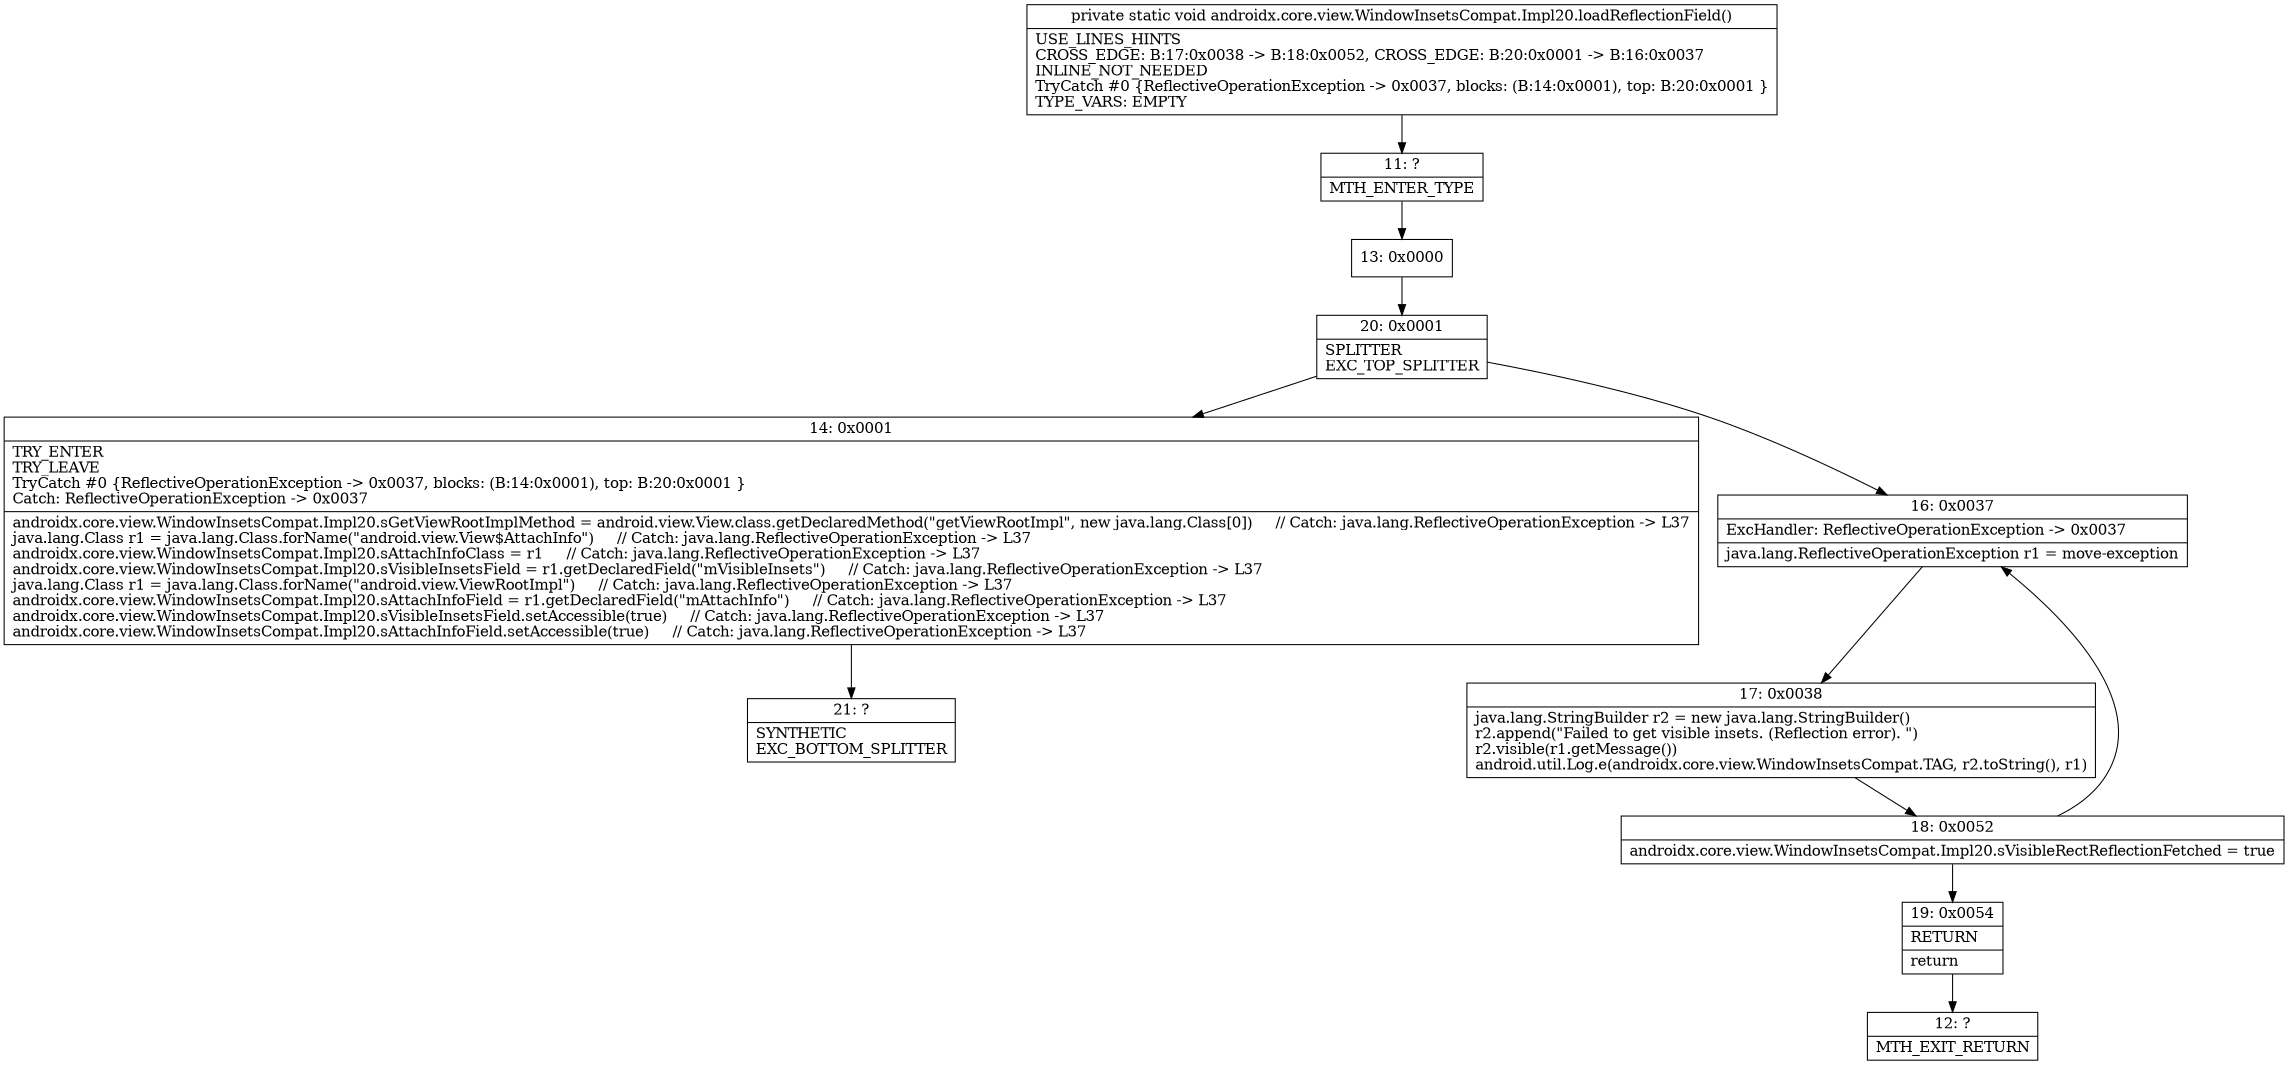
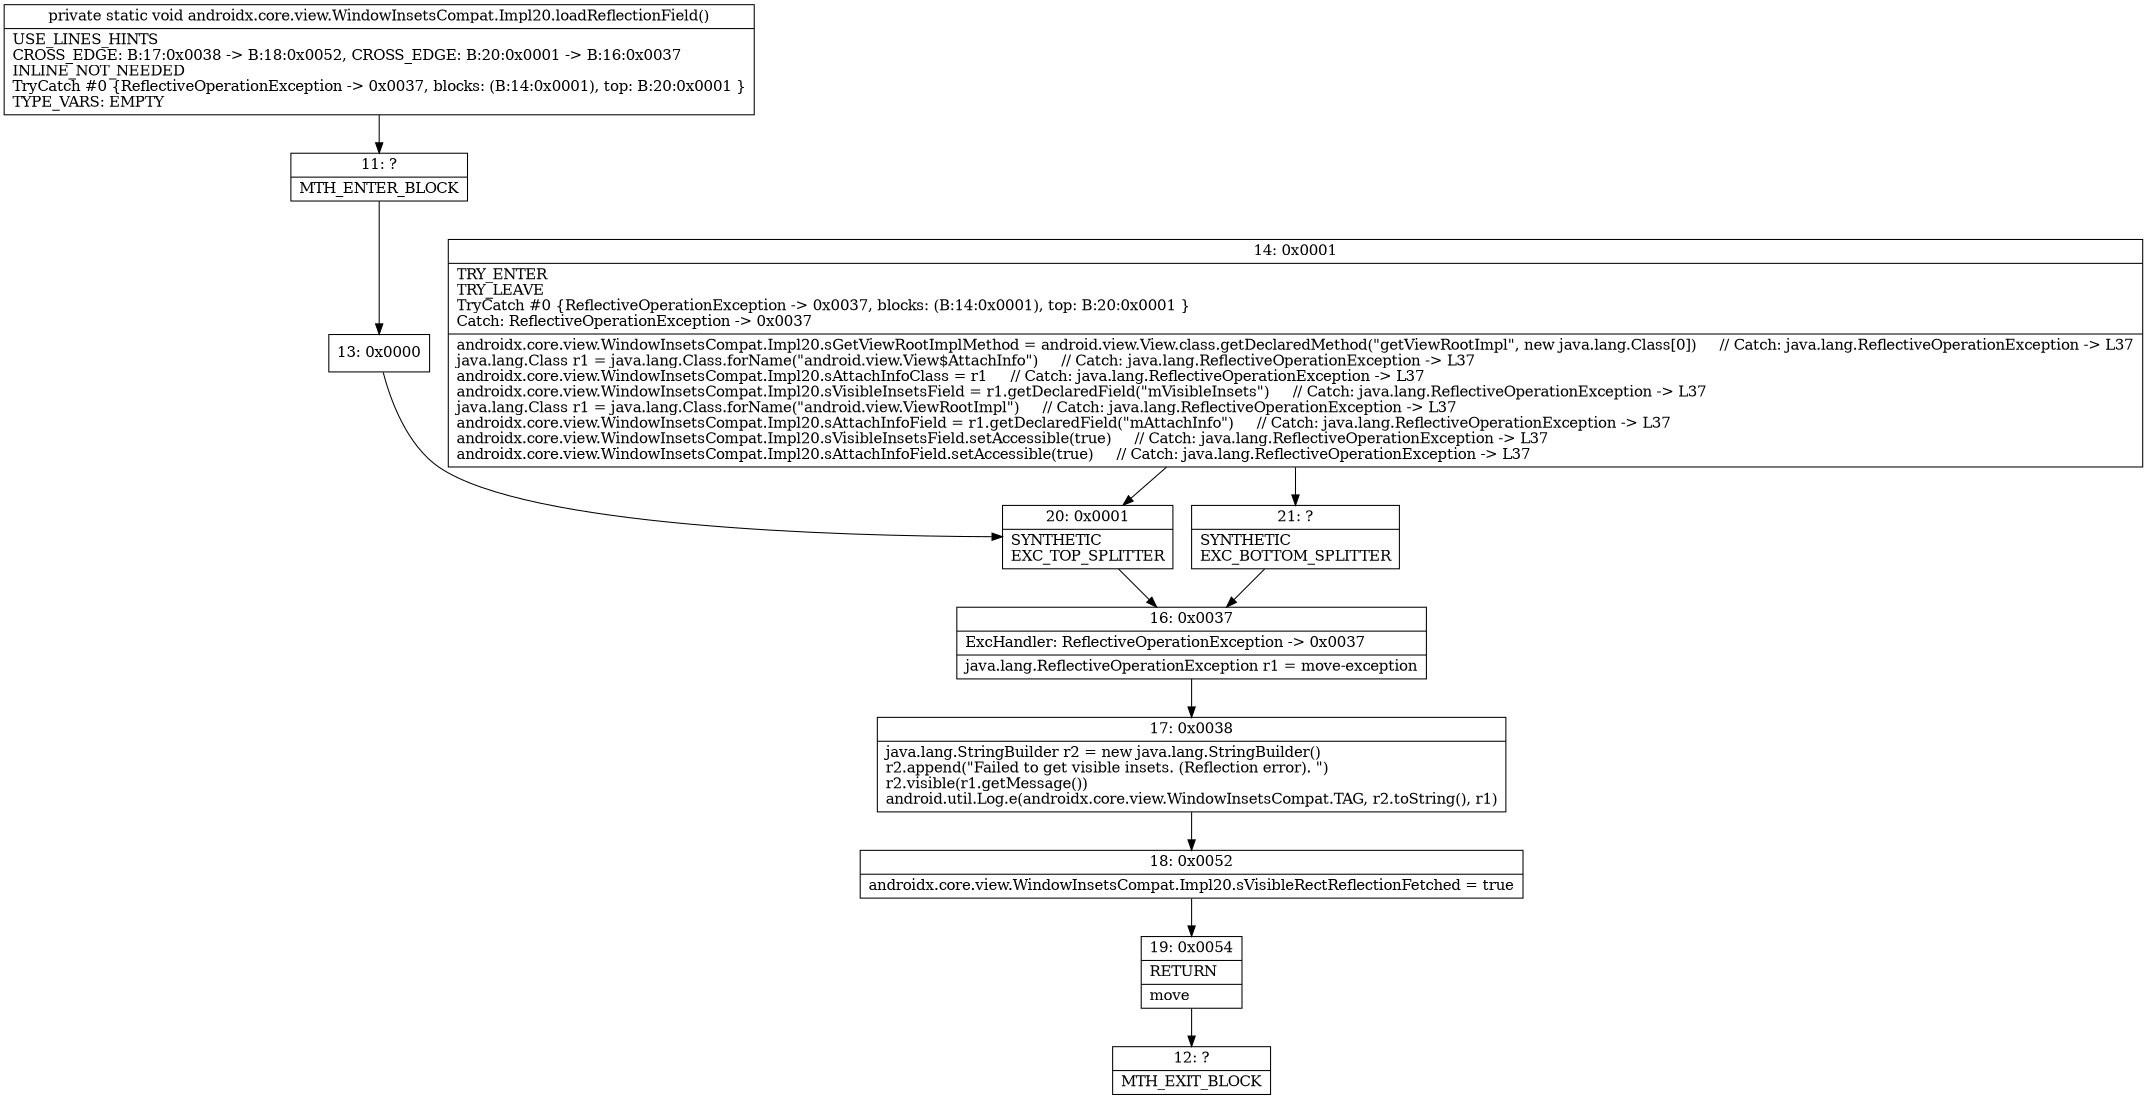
node "11: ?": text "MTH_ENTER_TYPE" -> "MTH_ENTER_BLOCK"
node "20: 0x0001": text "SPLITTER" -> "SYNTHETIC"
edge "20: 0x0001" -> "14: 0x0001": reversed
edge "18: 0x0052" -> "16: 0x0037": now "21: ?" -> "16: 0x0037"
node "19: 0x0054": text "return" -> "move"
node "12: ?": text "MTH_EXIT_RETURN" -> "MTH_EXIT_BLOCK"
